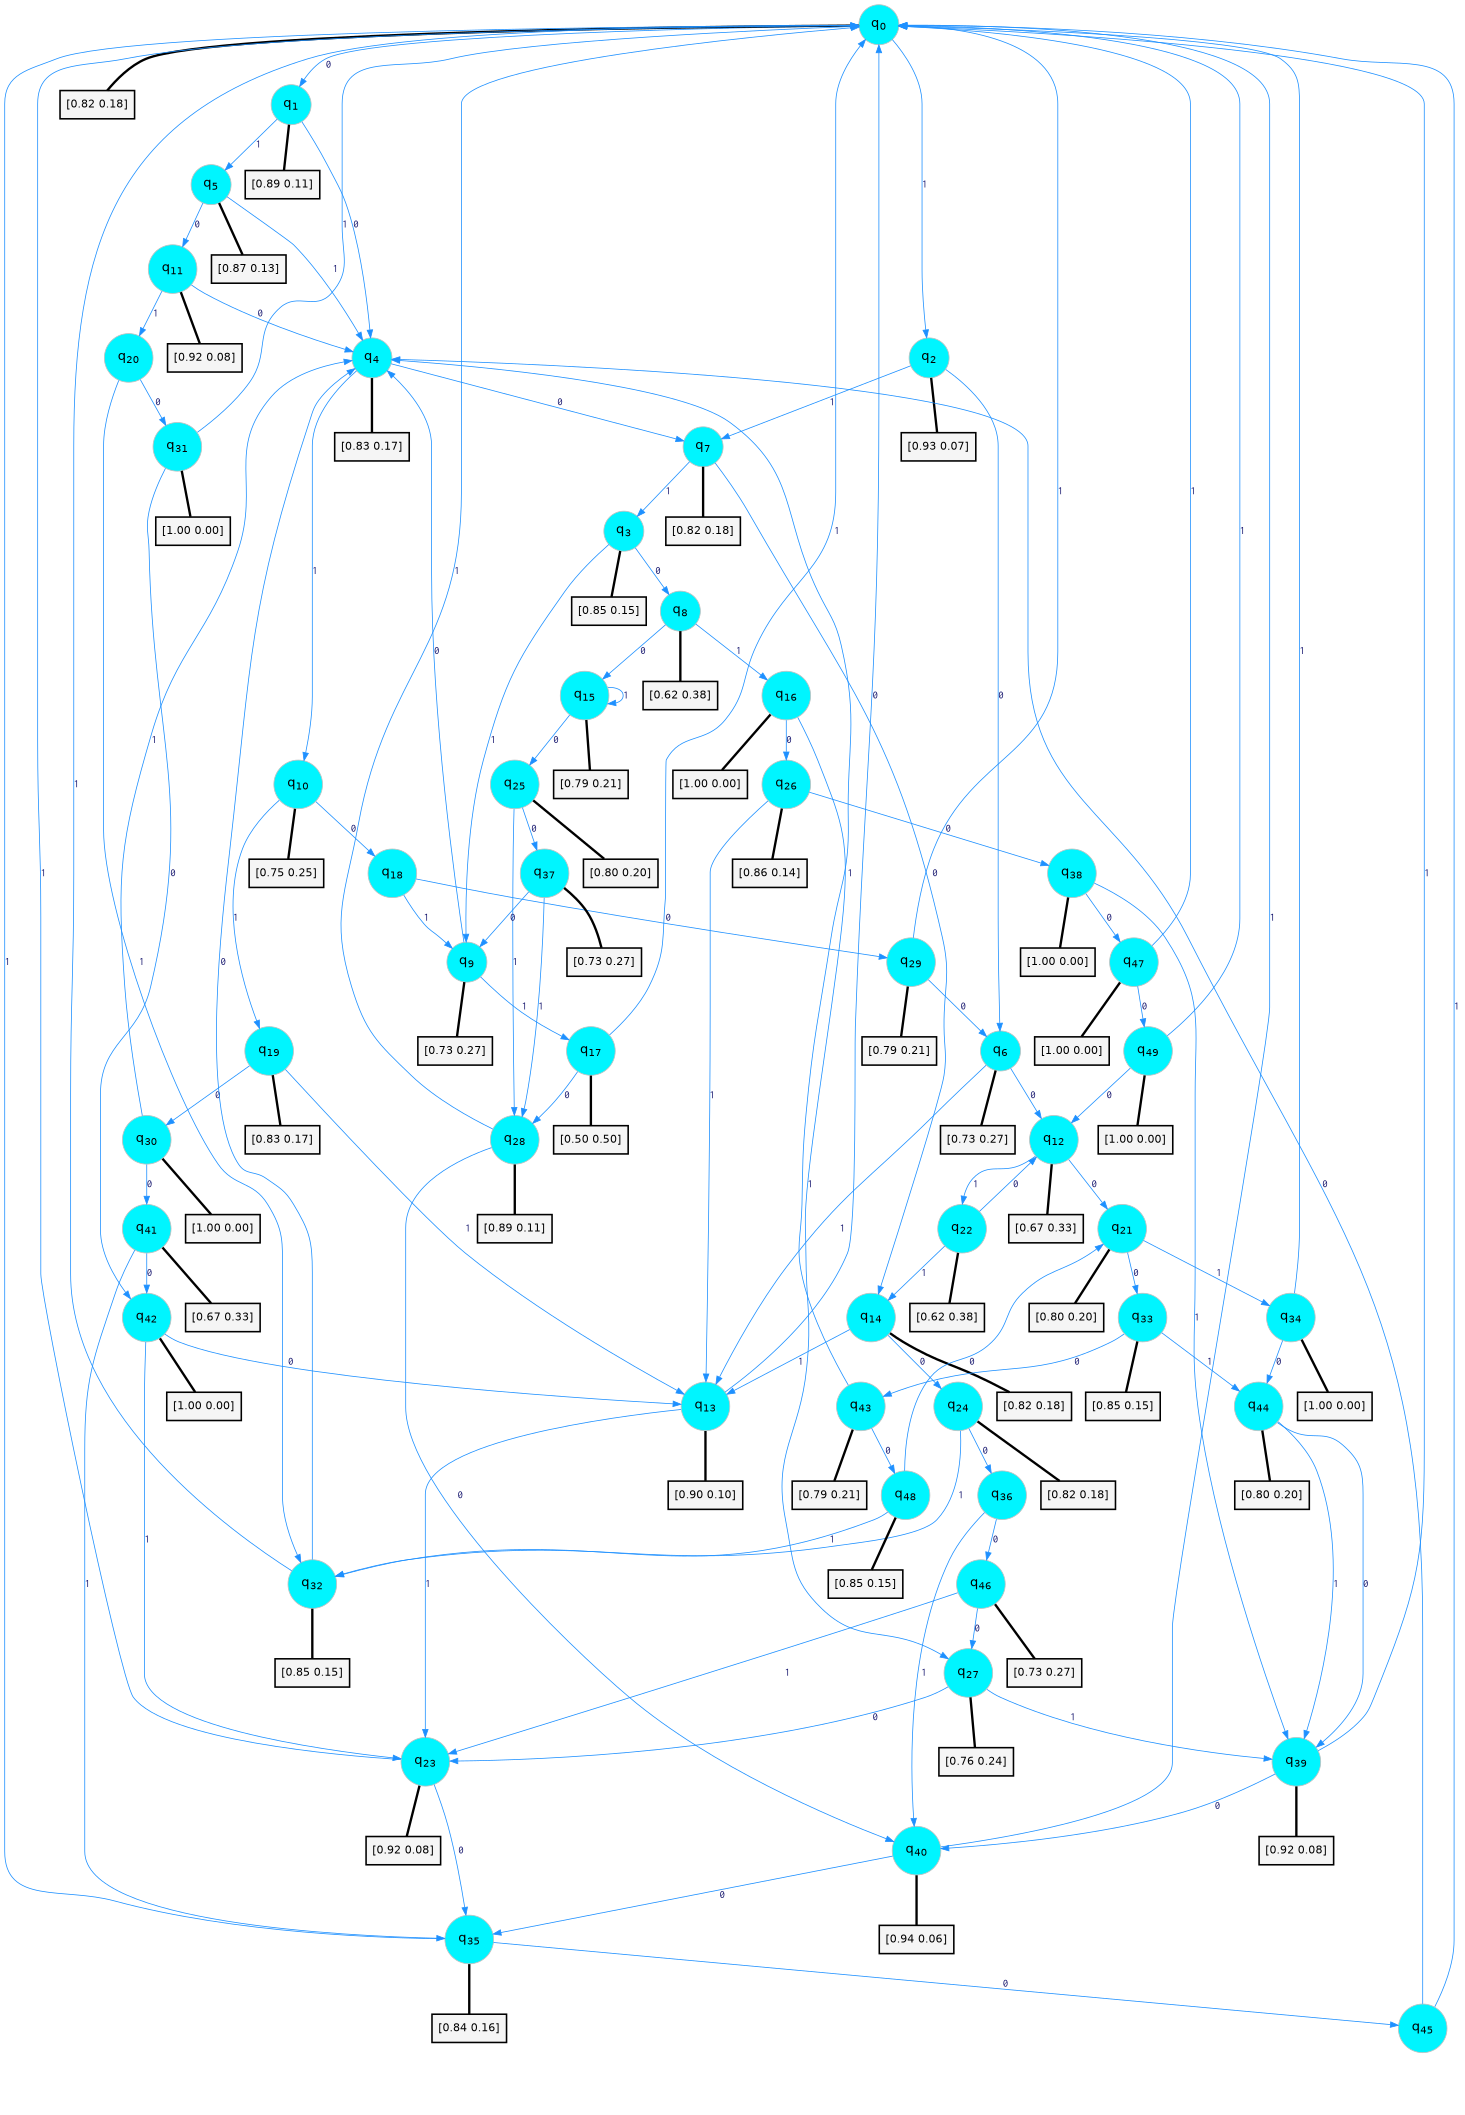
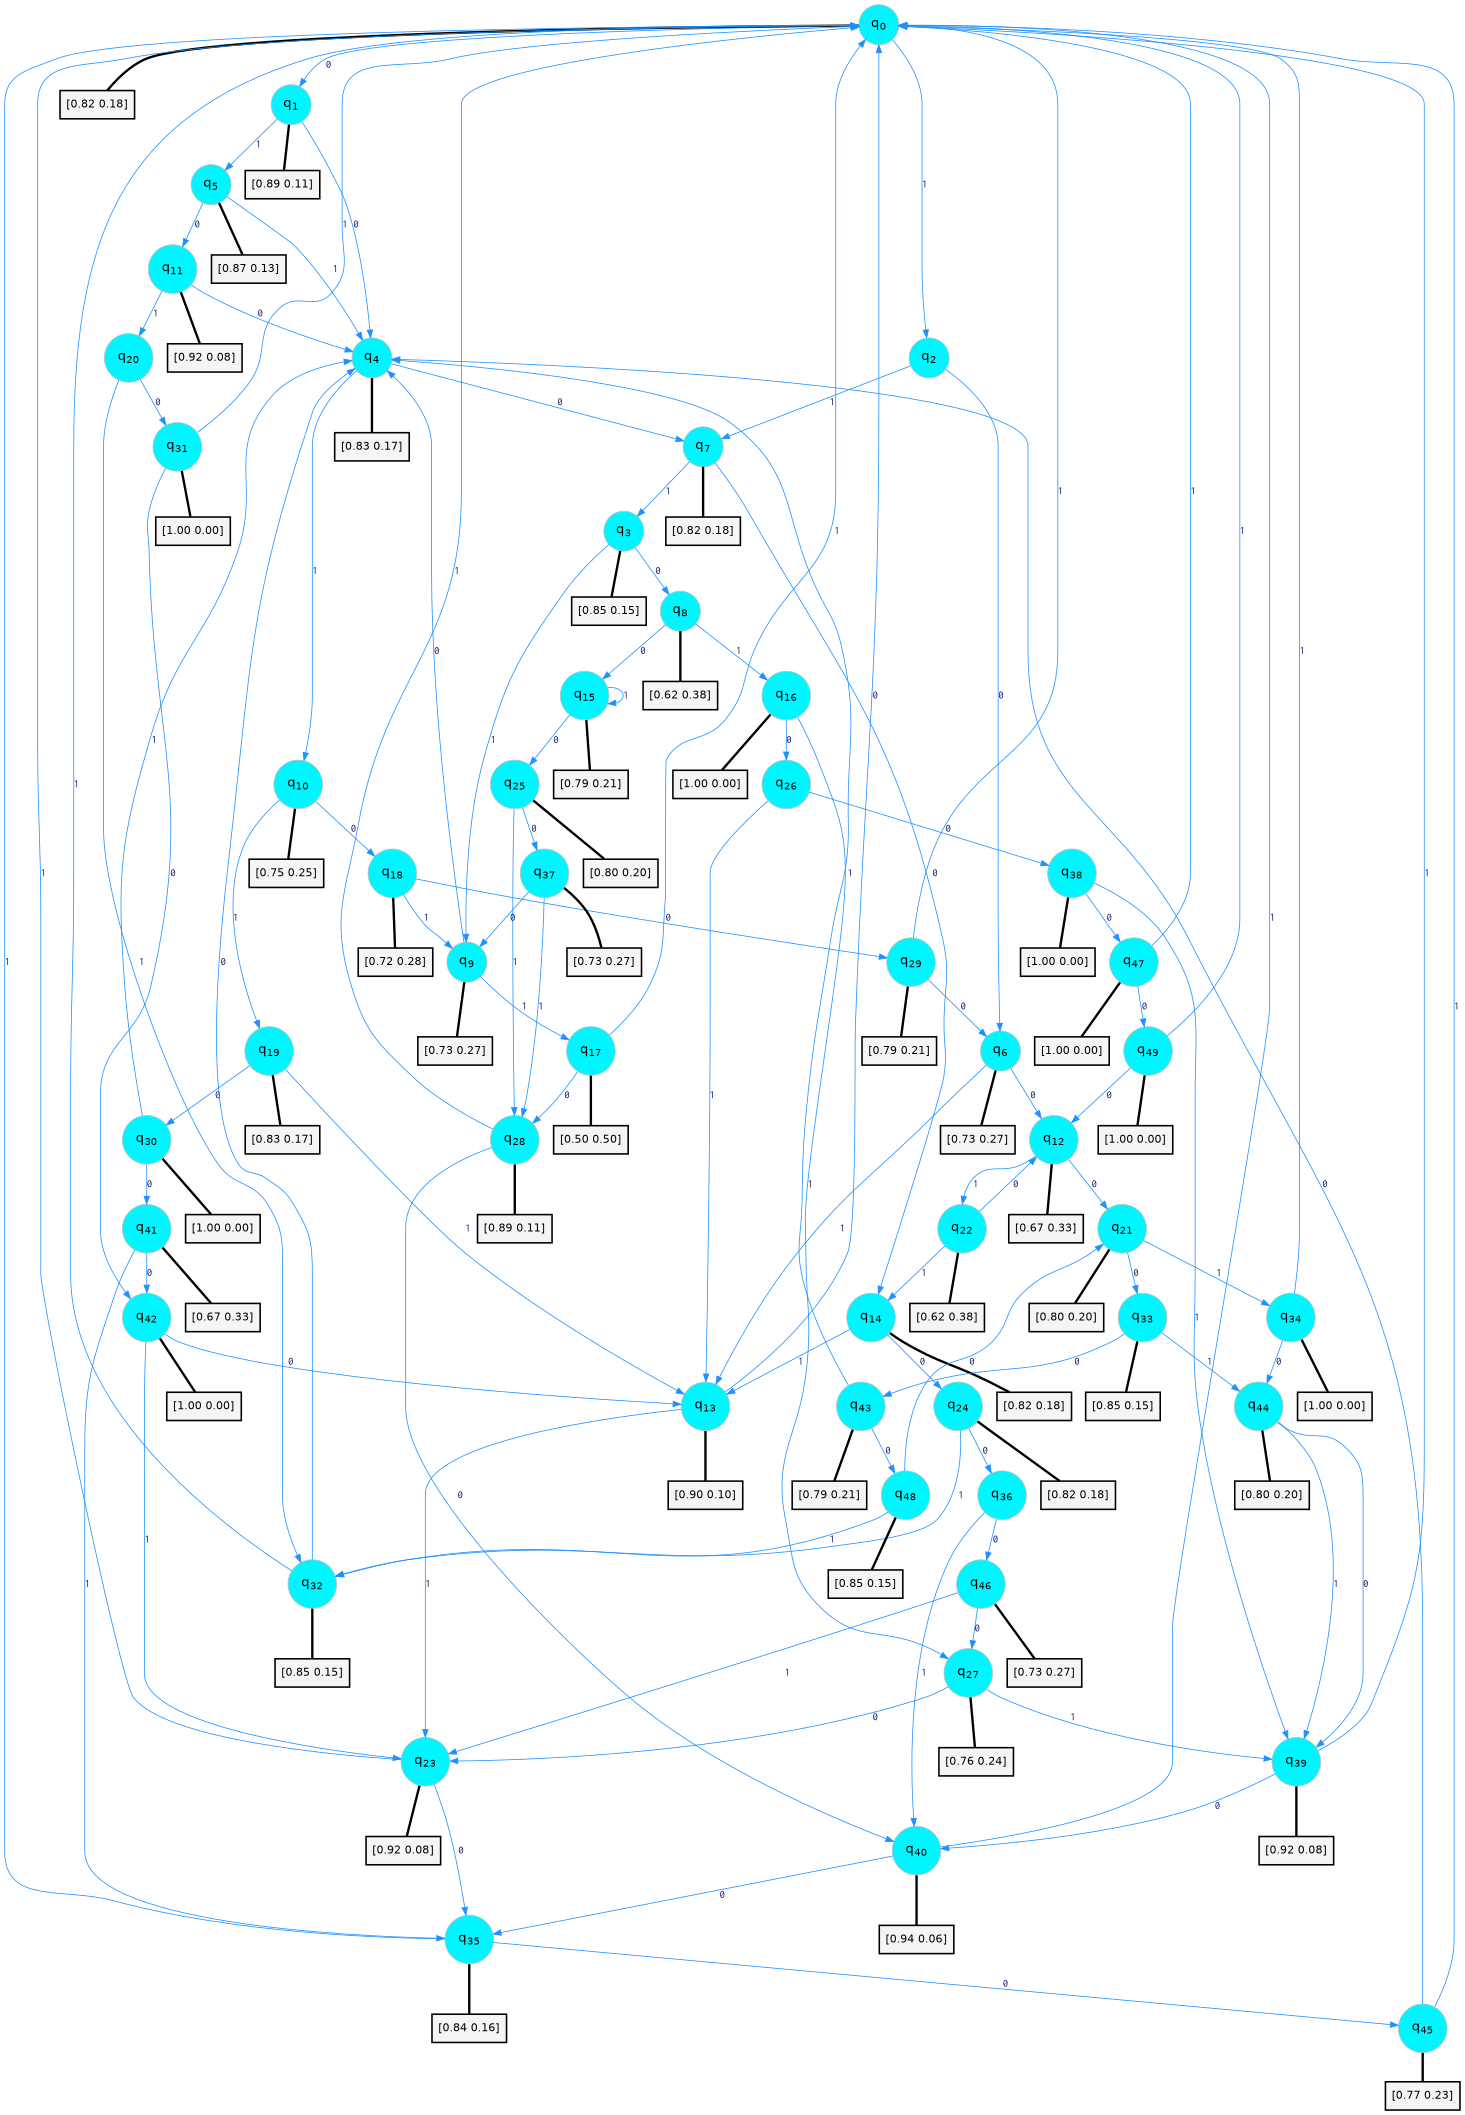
node "[0.93 0.07]": removed
node "[0.86 0.14]": removed
node "[0.72 0.28]": added
node "[0.77 0.23]": added
